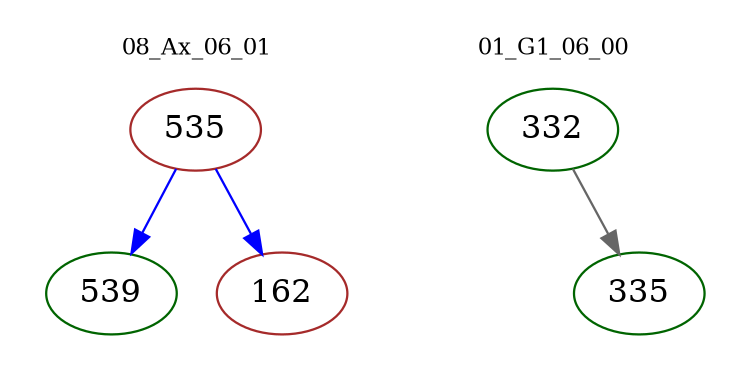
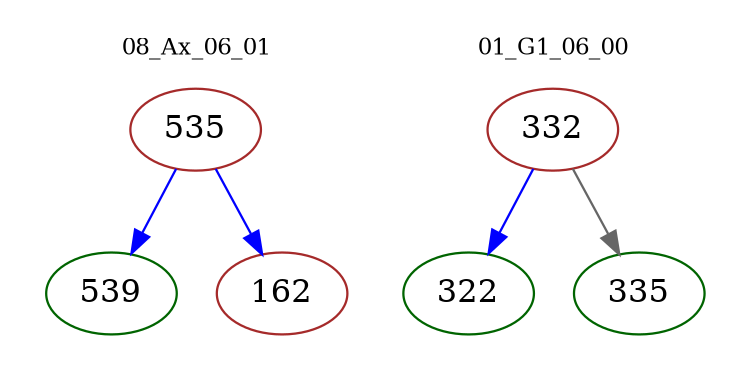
node "332": color darkgreen -> brown
node "322": added
